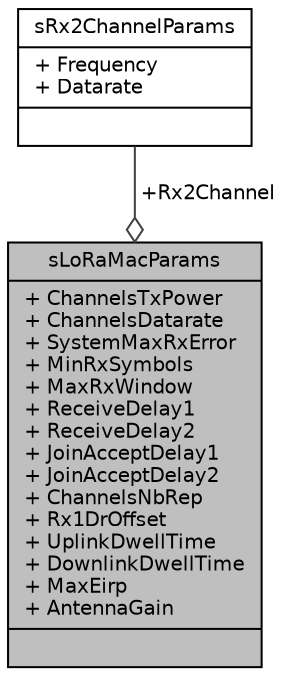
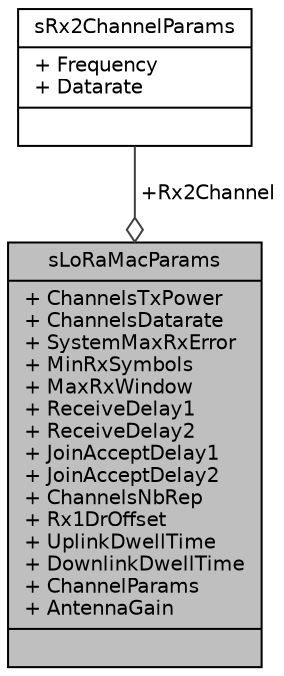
node "sLoRaMacParams": text "+ MaxEirp" -> "+ ChannelParams"
